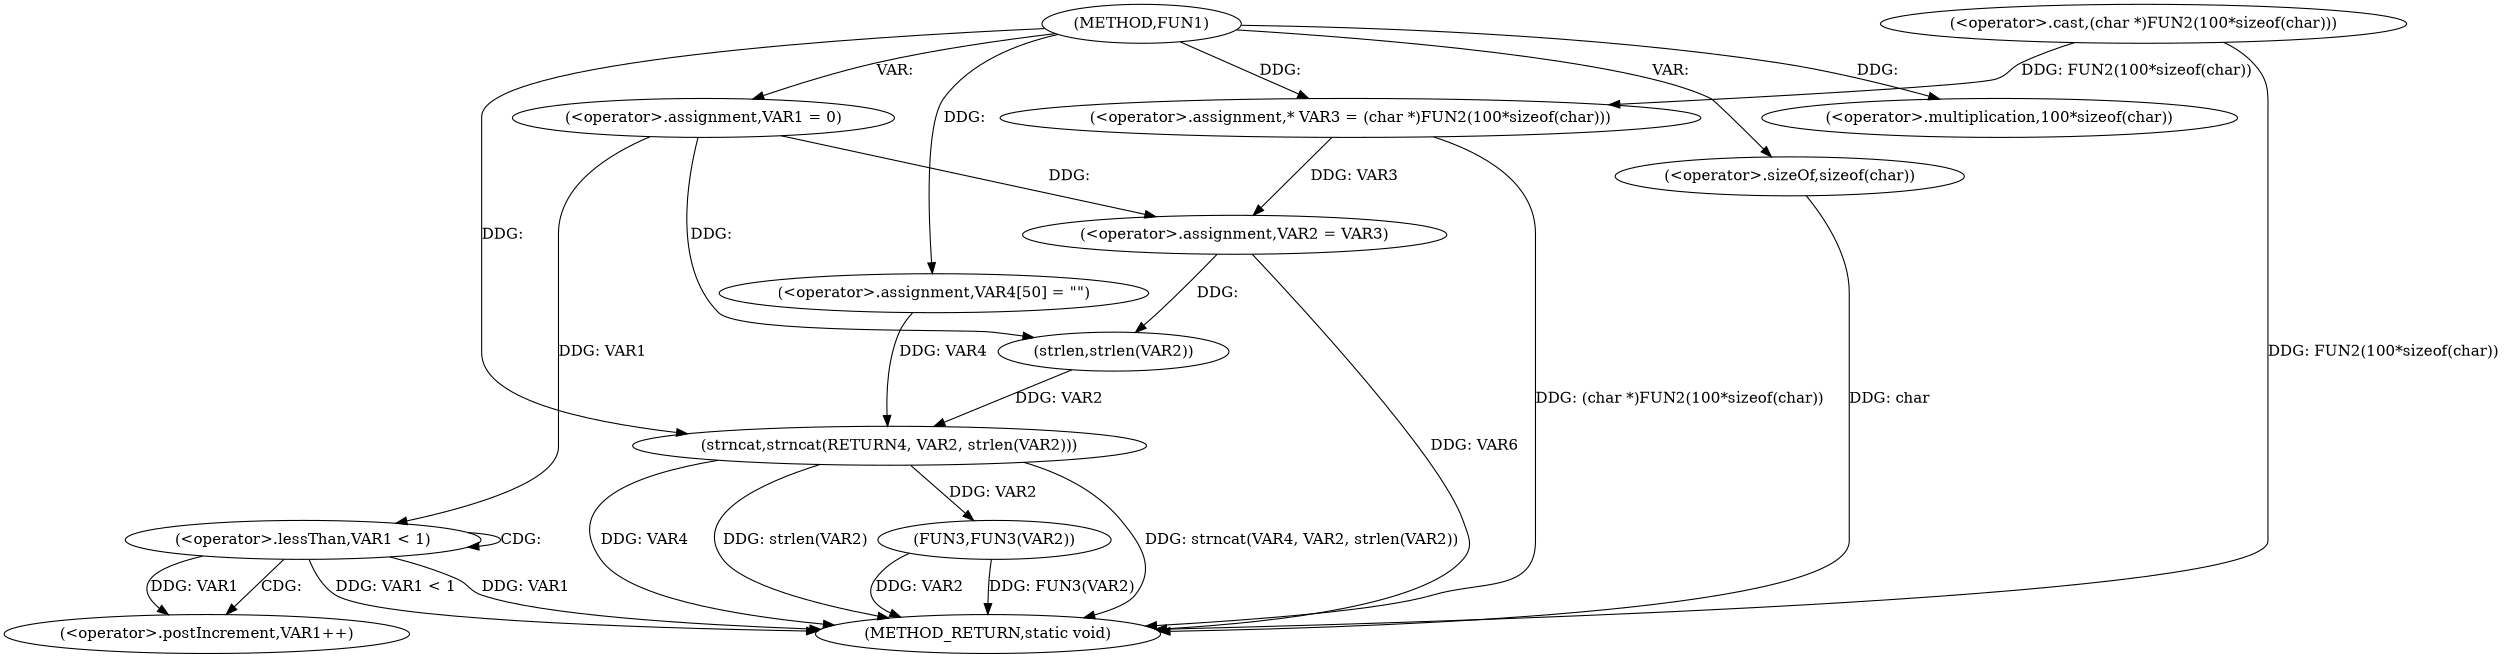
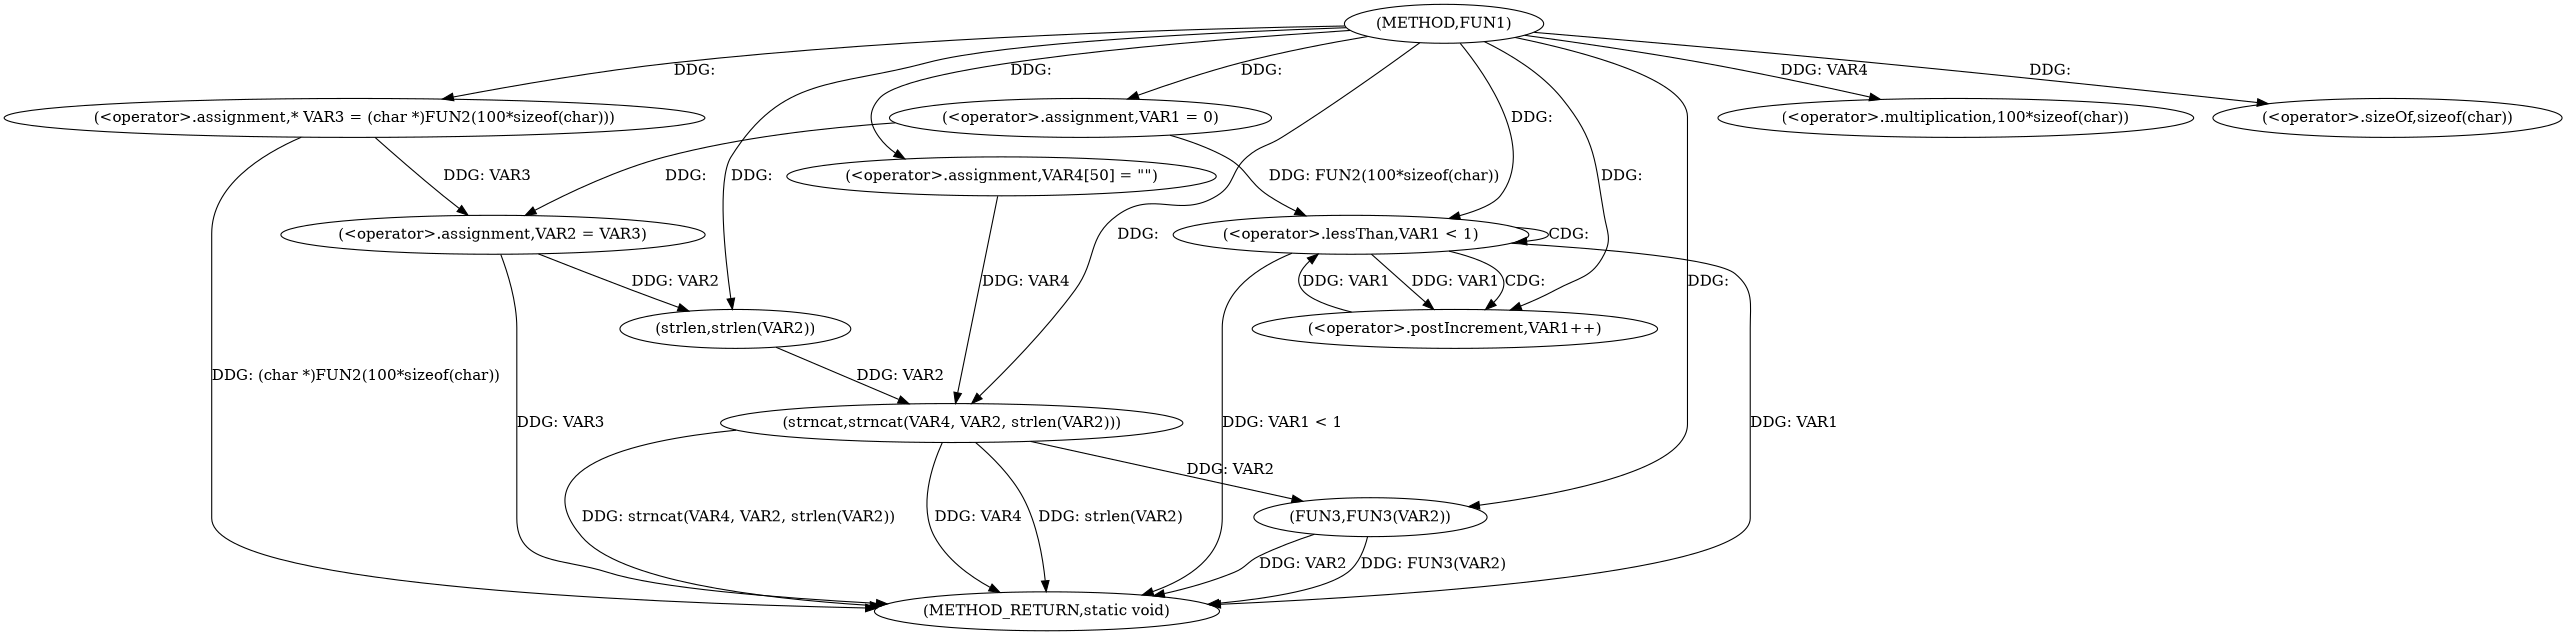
node "(<operator>.cast,(char *)FUN2(100*sizeof(char)))": removed
edge "(METHOD,FUN1)" -> "(<operator>.assignment,VAR1 = 0)": label "VAR: " -> "DDG: "
edge "(METHOD,FUN1)" -> "(<operator>.sizeOf,sizeof(char))": label "VAR: " -> "DDG: "
edge "(METHOD,FUN1)" -> "(<operator>.multiplication,100*sizeof(char))": label "DDG: " -> "DDG: VAR4"
edge "(METHOD,FUN1)" -> "(<operator>.lessThan,VAR1 < 1)": added, label "DDG:"
edge "(METHOD,FUN1)" -> "(<operator>.postIncrement,VAR1++)": added, label "DDG:"
edge "(METHOD,FUN1)" -> "(FUN3,FUN3(VAR2))": added, label "DDG:"
edge "(<operator>.assignment,VAR2 = VAR3)" -> "(strlen,strlen(VAR2))": label "DDG: " -> "DDG: VAR2"
edge "(<operator>.postIncrement,VAR1++)" -> "(<operator>.lessThan,VAR1 < 1)": added, label "DDG: VAR1"
edge "(<operator>.assignment,VAR1 = 0)" -> "(strlen,strlen(VAR2))": now "(METHOD,FUN1)" -> "(strlen,strlen(VAR2))"
edge "(<operator>.assignment,VAR1 = 0)" -> "(<operator>.lessThan,VAR1 < 1)": label "DDG: VAR1" -> "DDG: FUN2(100*sizeof(char))"
node "(strncat,strncat(RETURN4, VAR2, strlen(VAR2)))": label "(strncat,strncat(RETURN4, VAR2, strlen(VAR2)))" -> "(strncat,strncat(VAR4, VAR2, strlen(VAR2)))"
edge "(<operator>.assignment,VAR2 = VAR3)" -> "(METHOD_RETURN,static void)": label "DDG: VAR6" -> "DDG: VAR3"
edge "(<operator>.sizeOf,sizeof(char))" -> "(METHOD_RETURN,static void)": removed, label "DDG: char"
